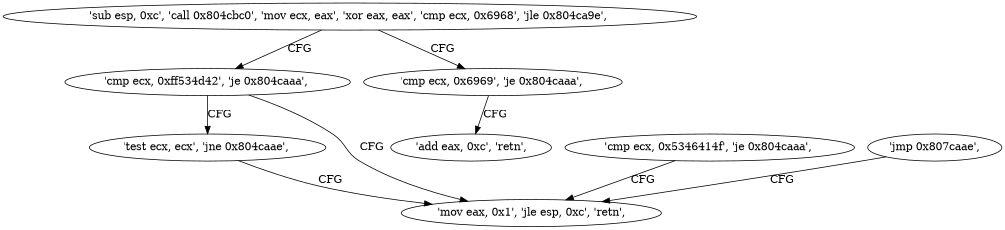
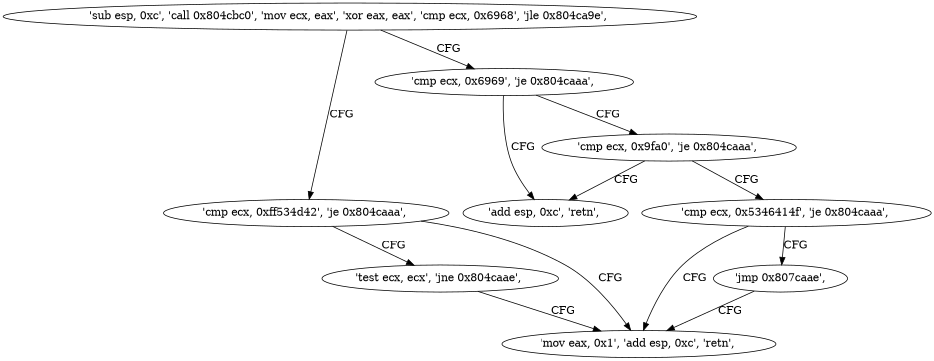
node "'add eax, 0xc', 'retn',": label "'add eax, 0xc', 'retn'," -> "'add esp, 0xc', 'retn',"
node "'cmp ecx, 0x9fa0', 'je 0x804caaa',": added
node "'mov eax, 0x1', 'jle esp, 0xc', 'retn',": label "'mov eax, 0x1', 'jle esp, 0xc', 'retn'," -> "'mov eax, 0x1', 'add esp, 0xc', 'retn',"
edge "'cmp ecx, 0x5346414f', 'je 0x804caaa'," -> "'jmp 0x807caae',": added, label "CFG"
